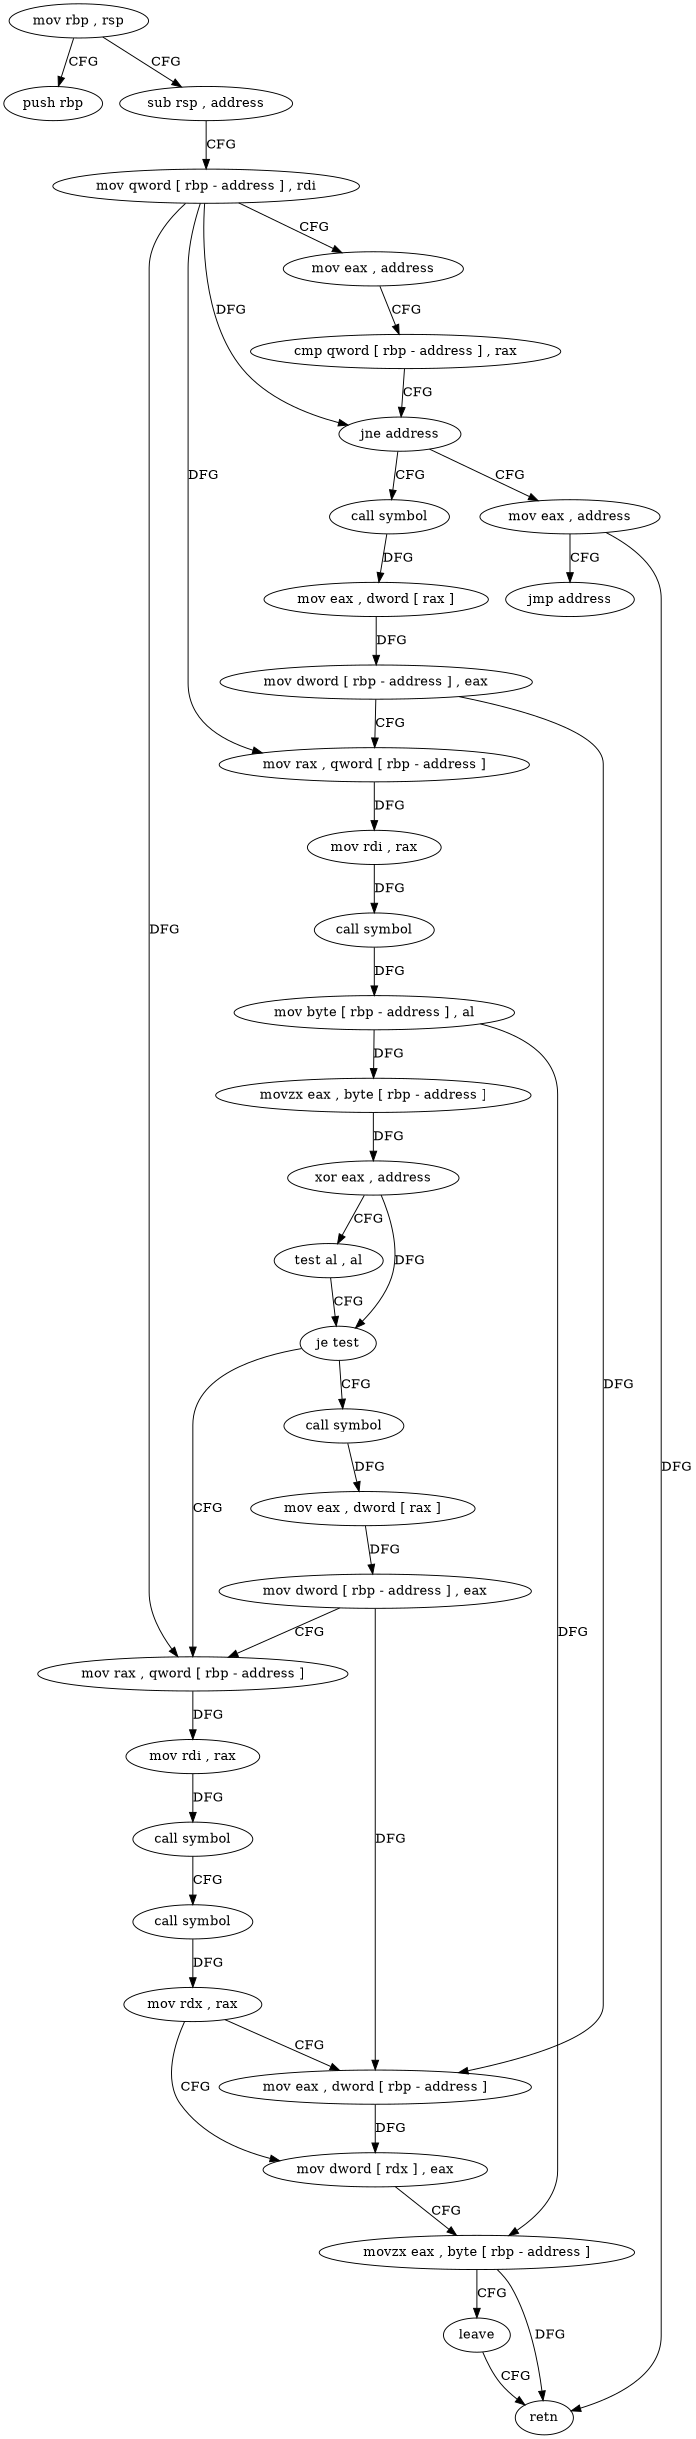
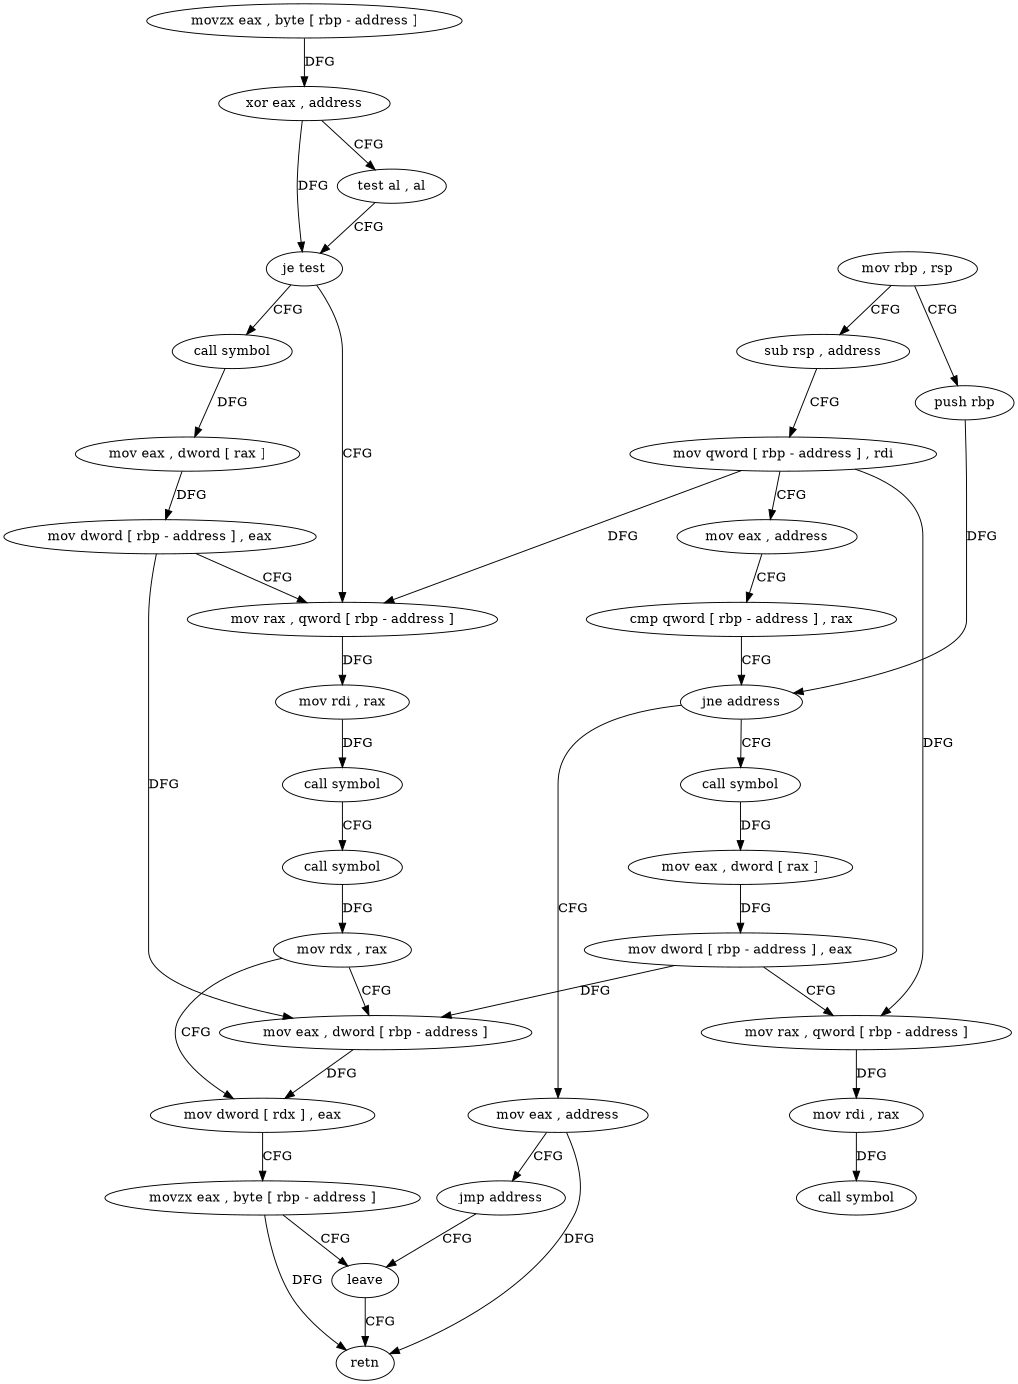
edge "mov qword [ rbp - address ] , rdi" -> "jne address": now "push rbp" -> "jne address"
node "mov byte [ rbp - address ] , al": removed
edge "jmp address" -> "leave": added, label "CFG"
